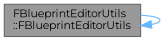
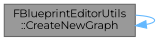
node "FBlueprintEditorUtils ::FBlueprintEditorUtils": label "FBlueprintEditorUtils ::FBlueprintEditorUtils" -> "FBlueprintEditorUtils ::CreateNewGraph"
